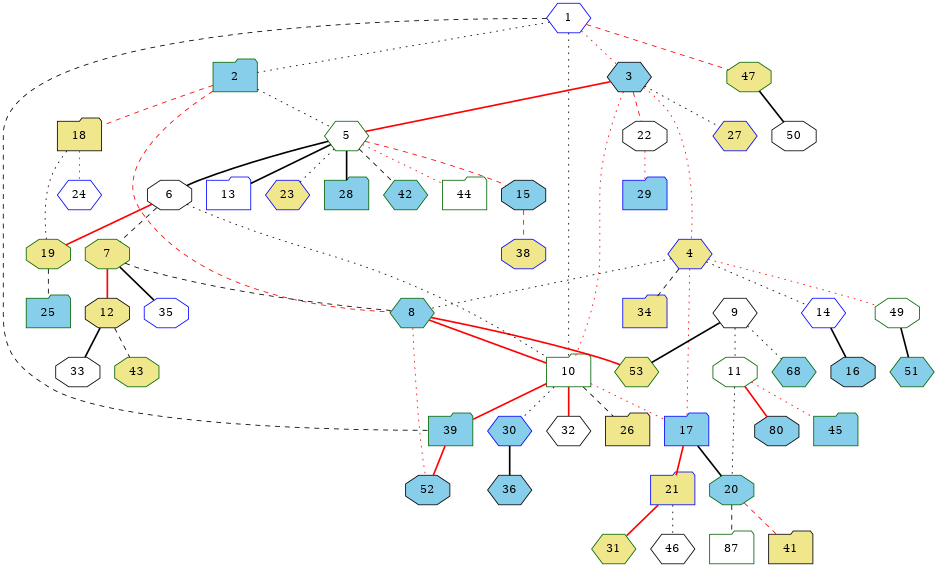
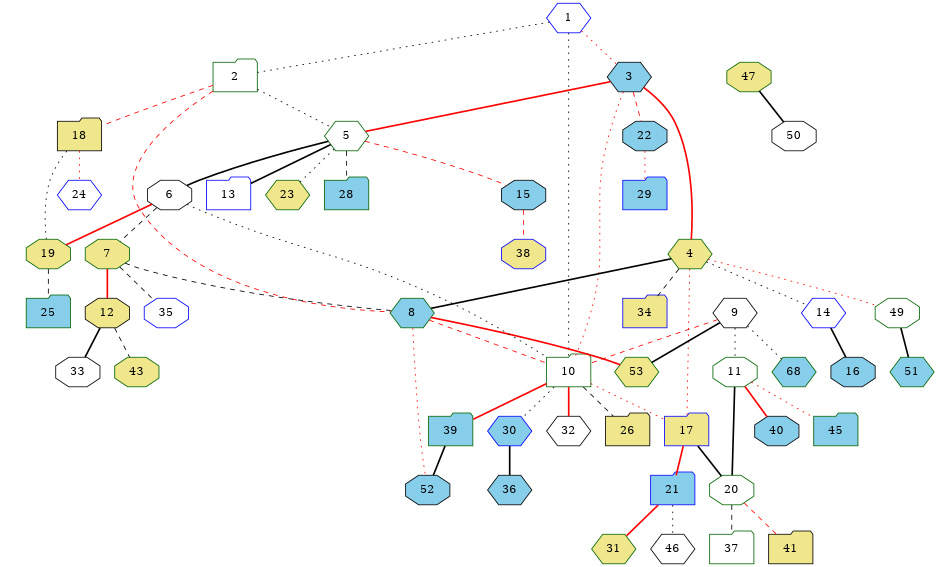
edge "1" -- "47": removed
node "2": fillcolor skyblue -> white
node "22": fillcolor white -> skyblue
node "27": removed
edge "3" -- "4": style dotted -> bold
edge "5" -- "28": style bold -> dashed
edge "1" -- "39": removed
node "23": color blue -> darkgreen
node "42": removed
node "44": removed
node "4": color blue -> darkgreen
edge "4" -- "8": style dotted -> bold
edge "7" -- "35": style bold -> dashed
edge "9" -- "10": added
edge "8" -- "10": style bold -> dashed
node "17": fillcolor skyblue -> khaki
edge "11" -- "20": style dotted -> bold
node "80": label "80" -> "40"
edge "39" -- "52": color red -> black
node "21": fillcolor khaki -> skyblue
node "20": fillcolor skyblue -> white
node "87": label "87" -> "37"
